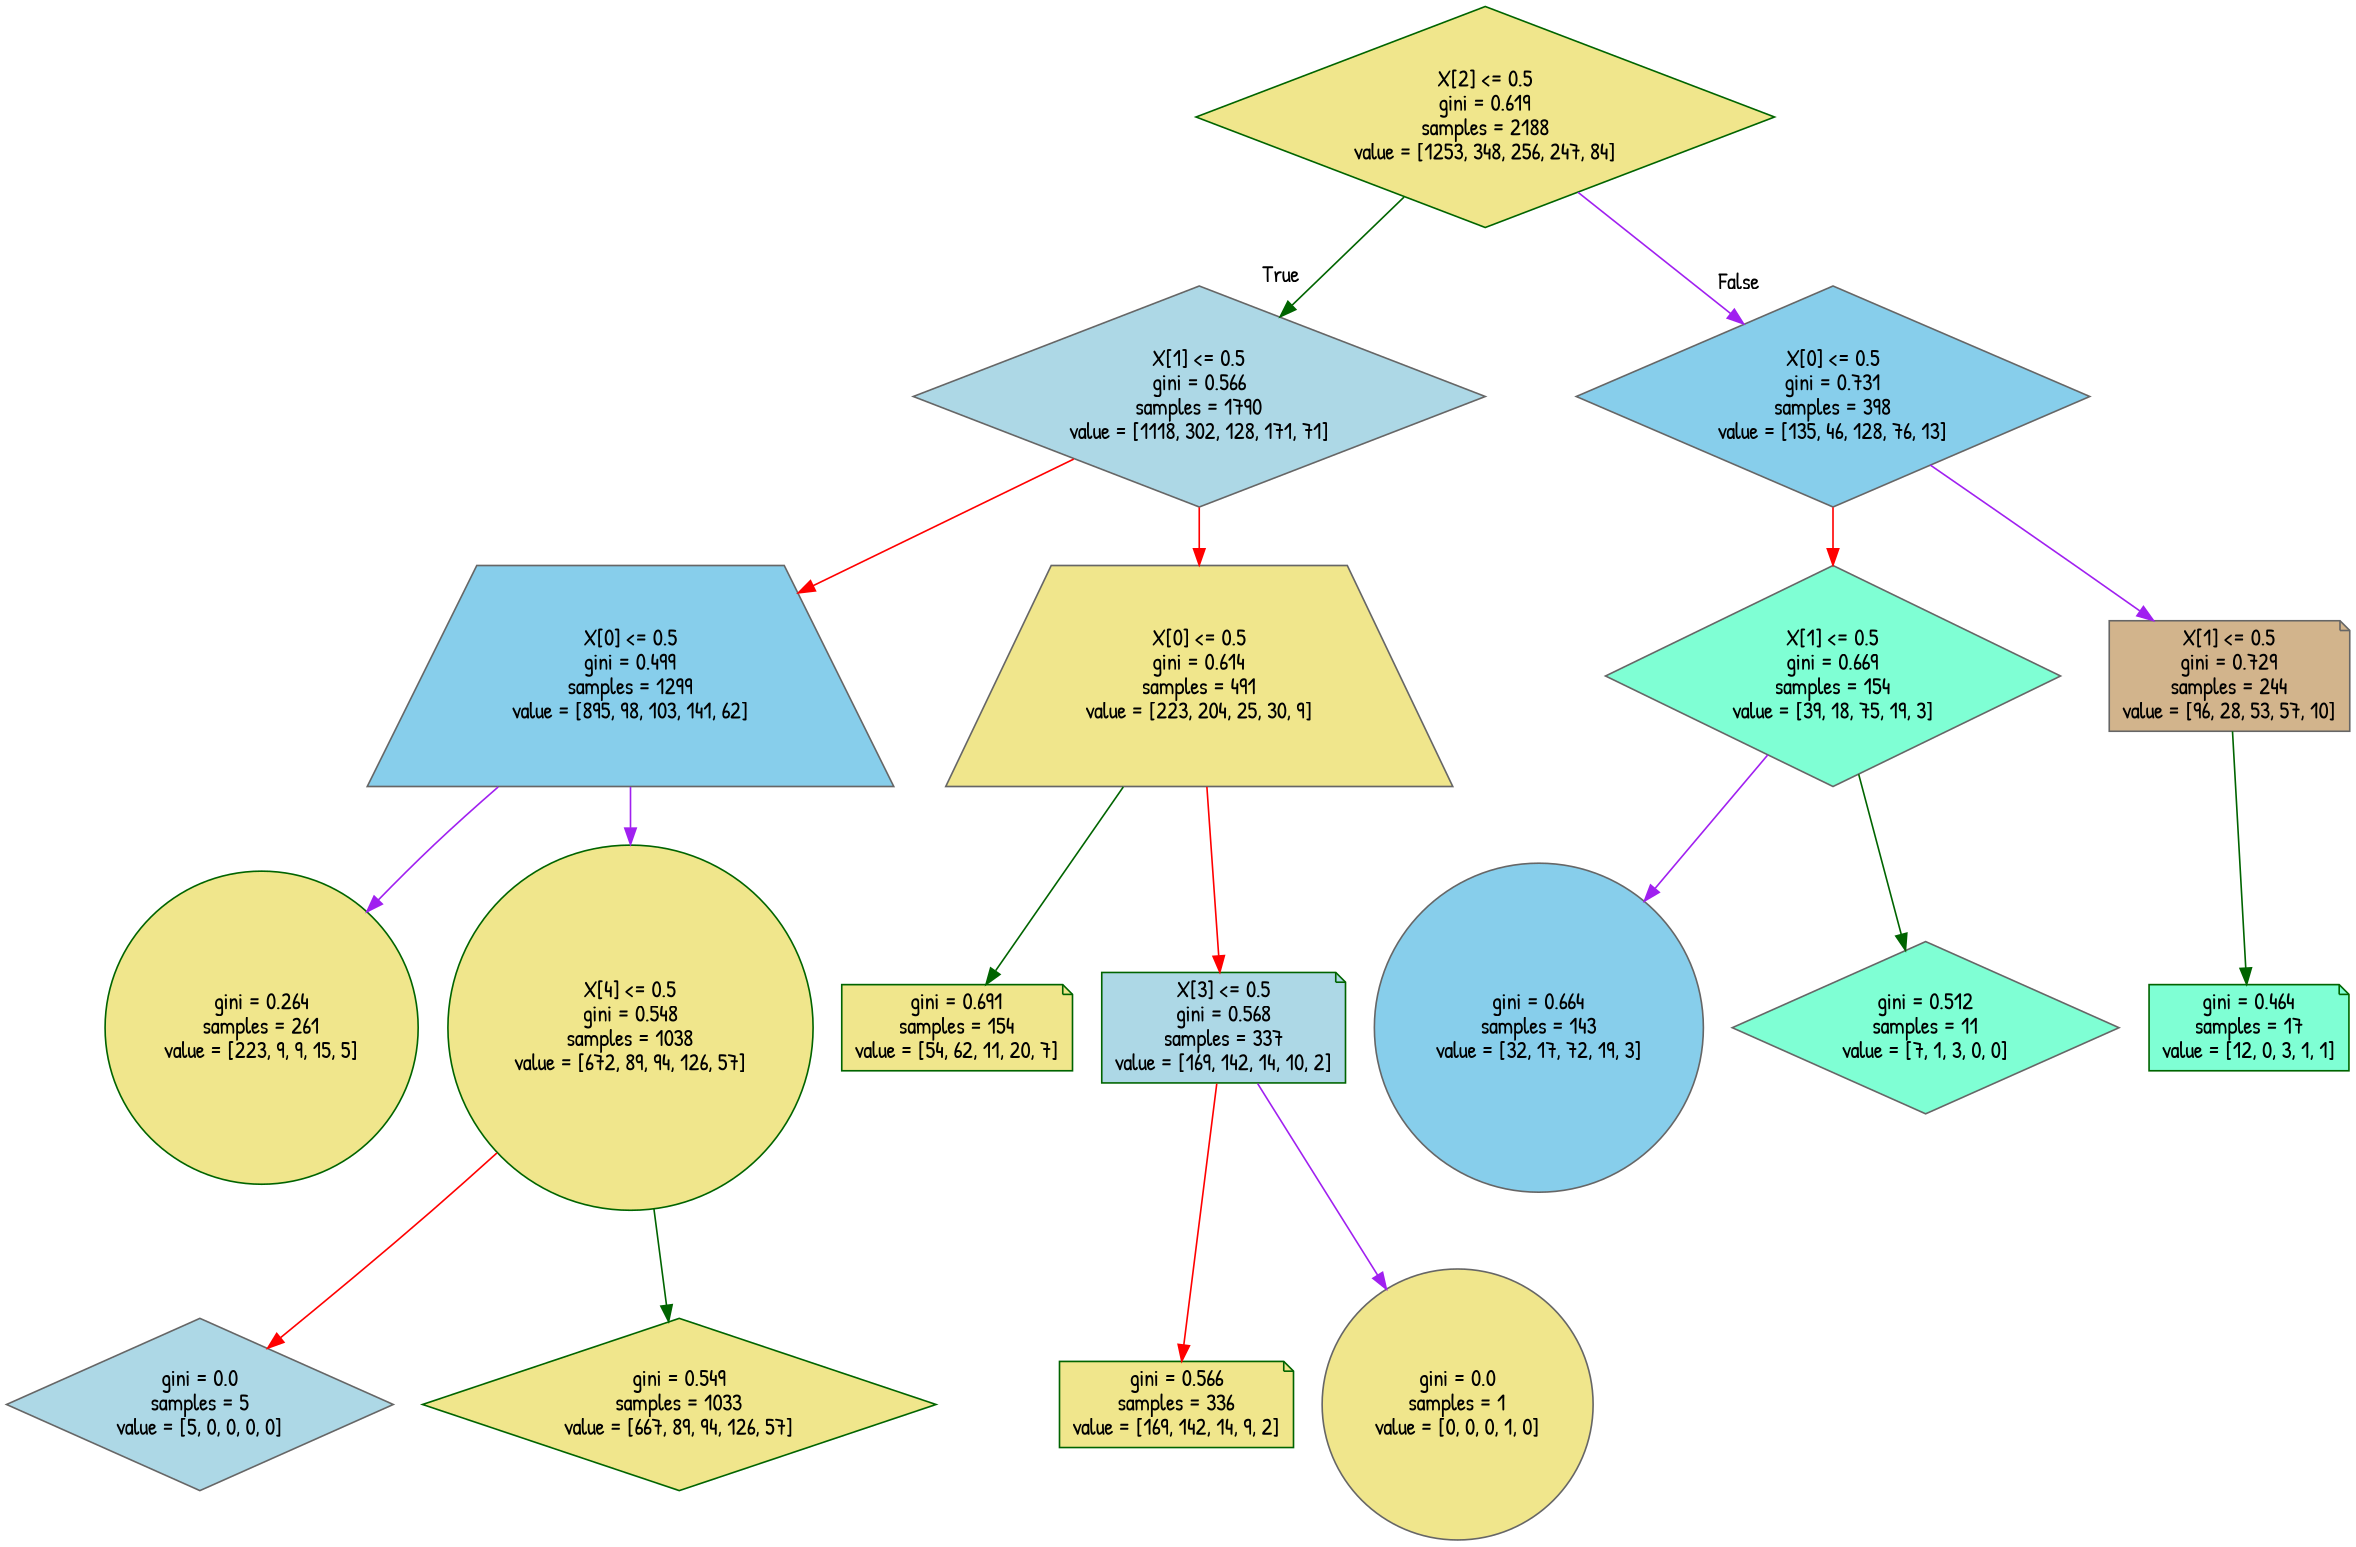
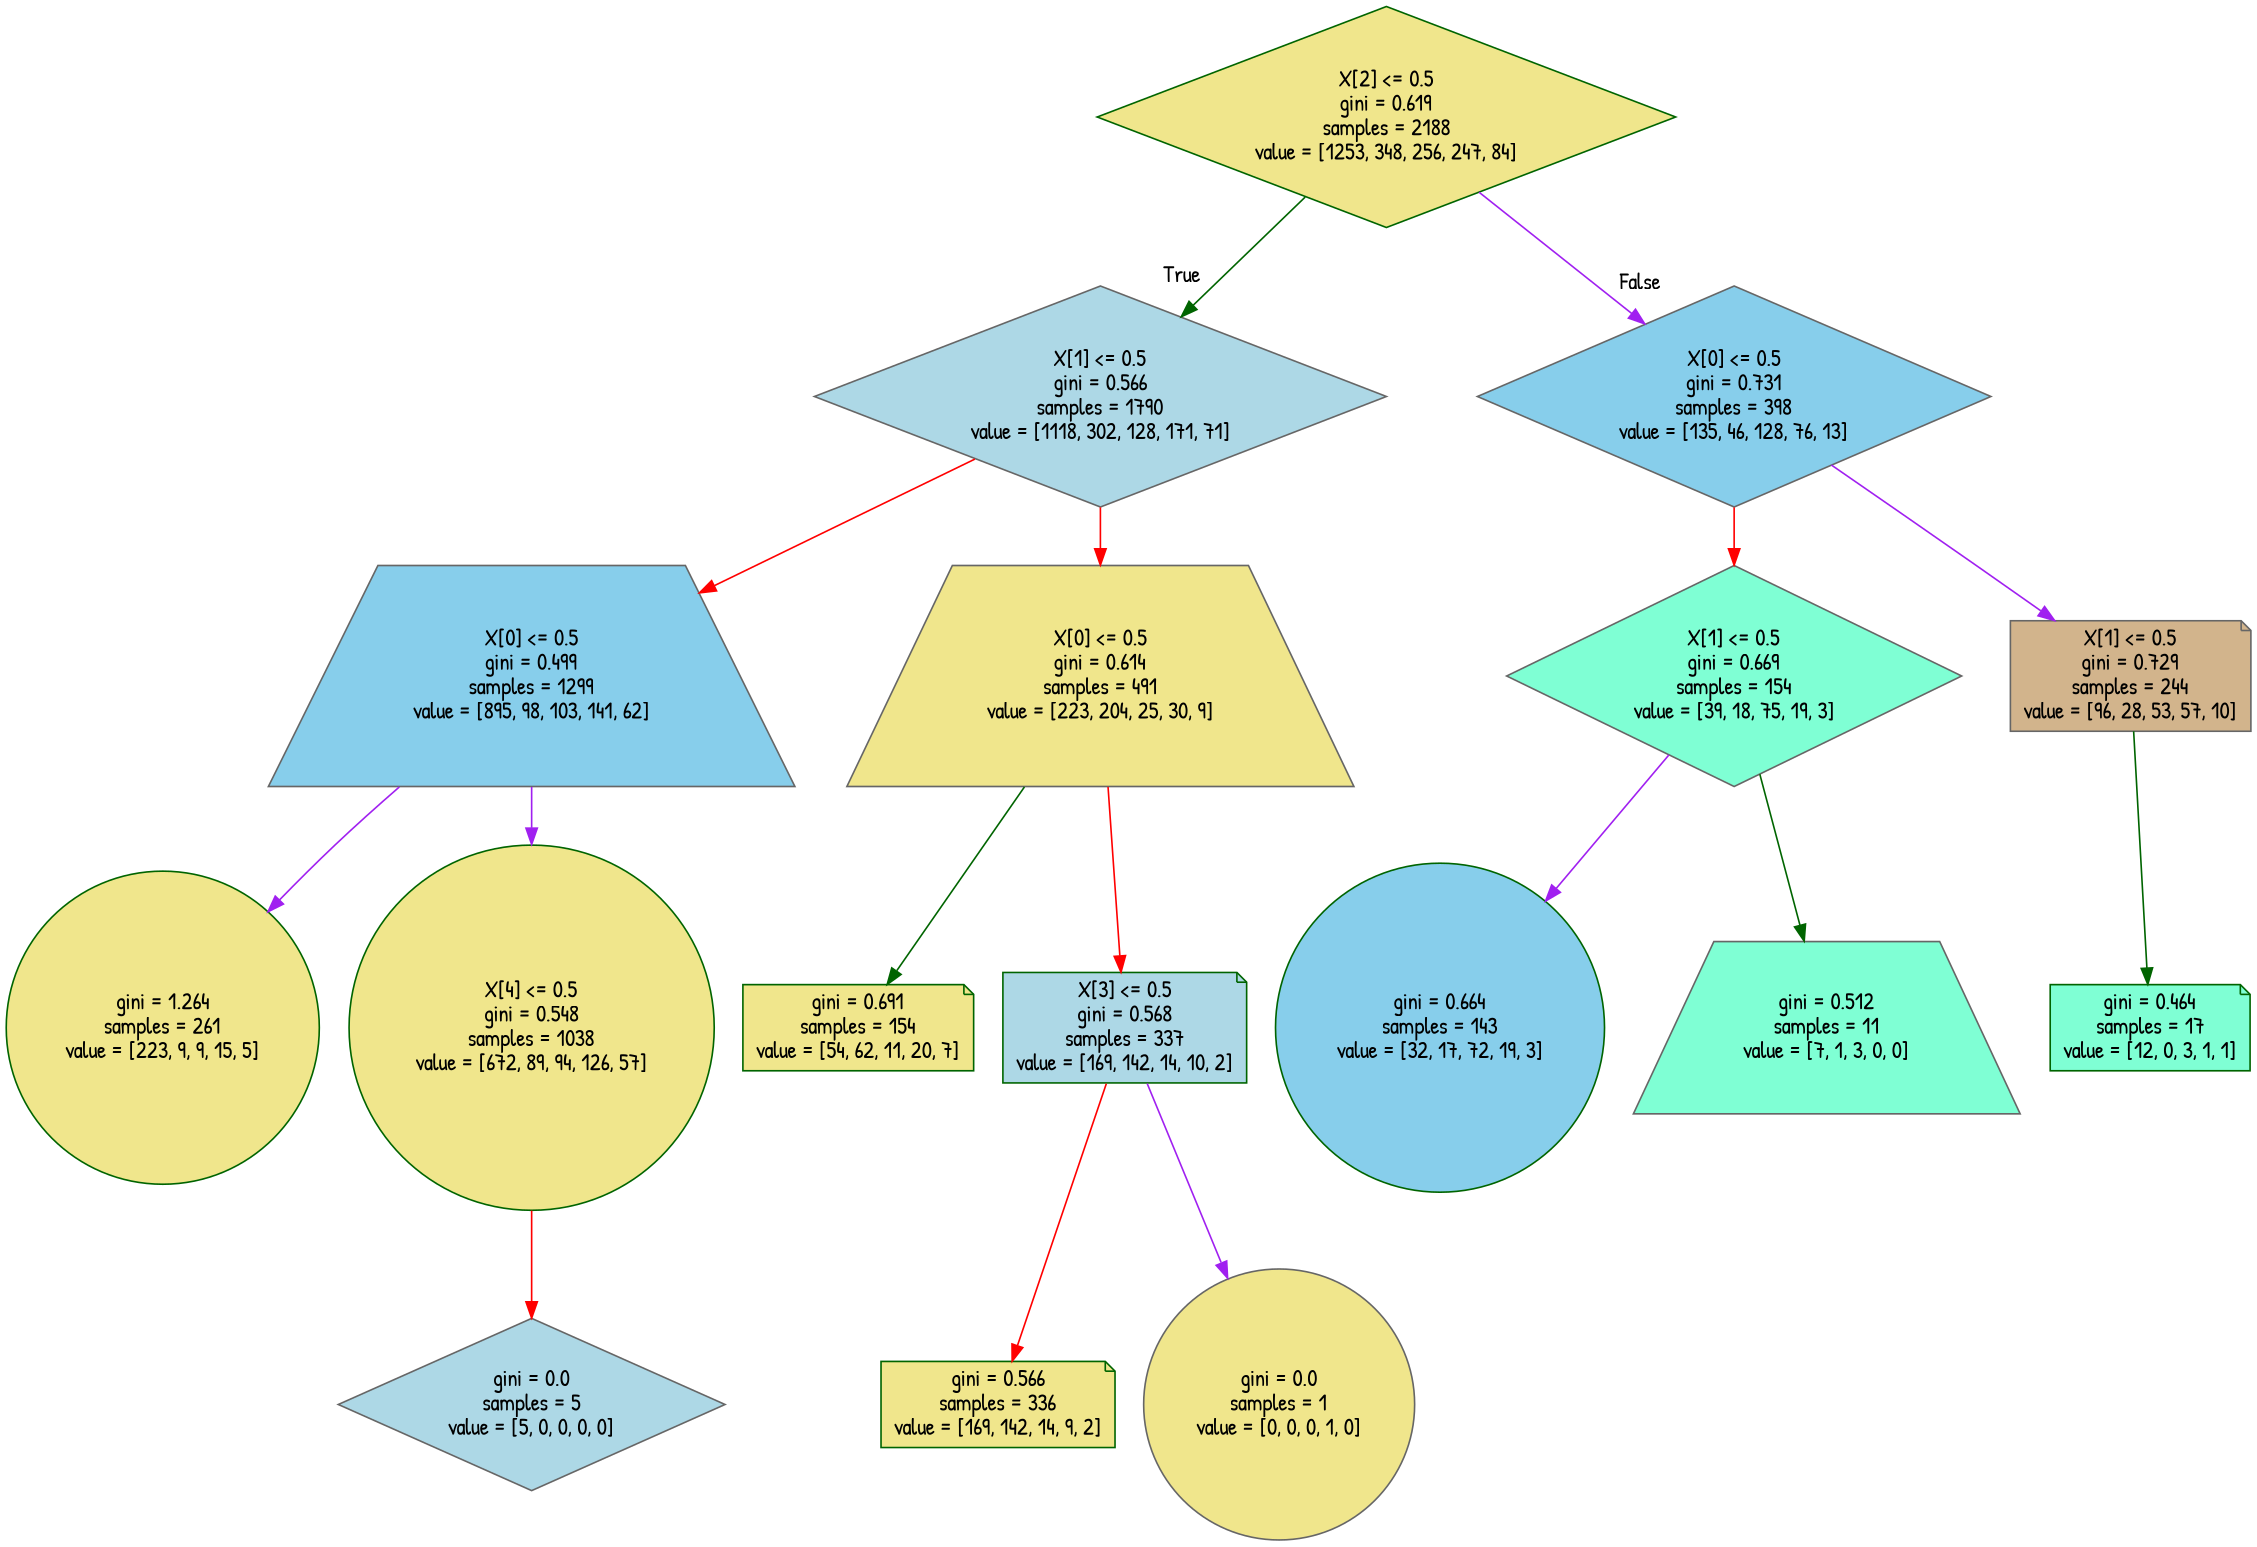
node "gini = 0.264 samples = 261 value = [223, 9, 9, 15, 5]": label "gini = 0.264 samples = 261 value = [223, 9, 9, 15, 5]" -> "gini = 1.264 samples = 261 value = [223, 9, 9, 15, 5]"
node "gini = 0.664 samples = 143 value = [32, 17, 72, 19, 3]": color gray40 -> darkgreen
node "gini = 0.512 samples = 11 value = [7, 1, 3, 0, 0]": shape diamond -> trapezium
node "gini = 0.549 samples = 1033 value = [667, 89, 94, 126, 57]": removed
